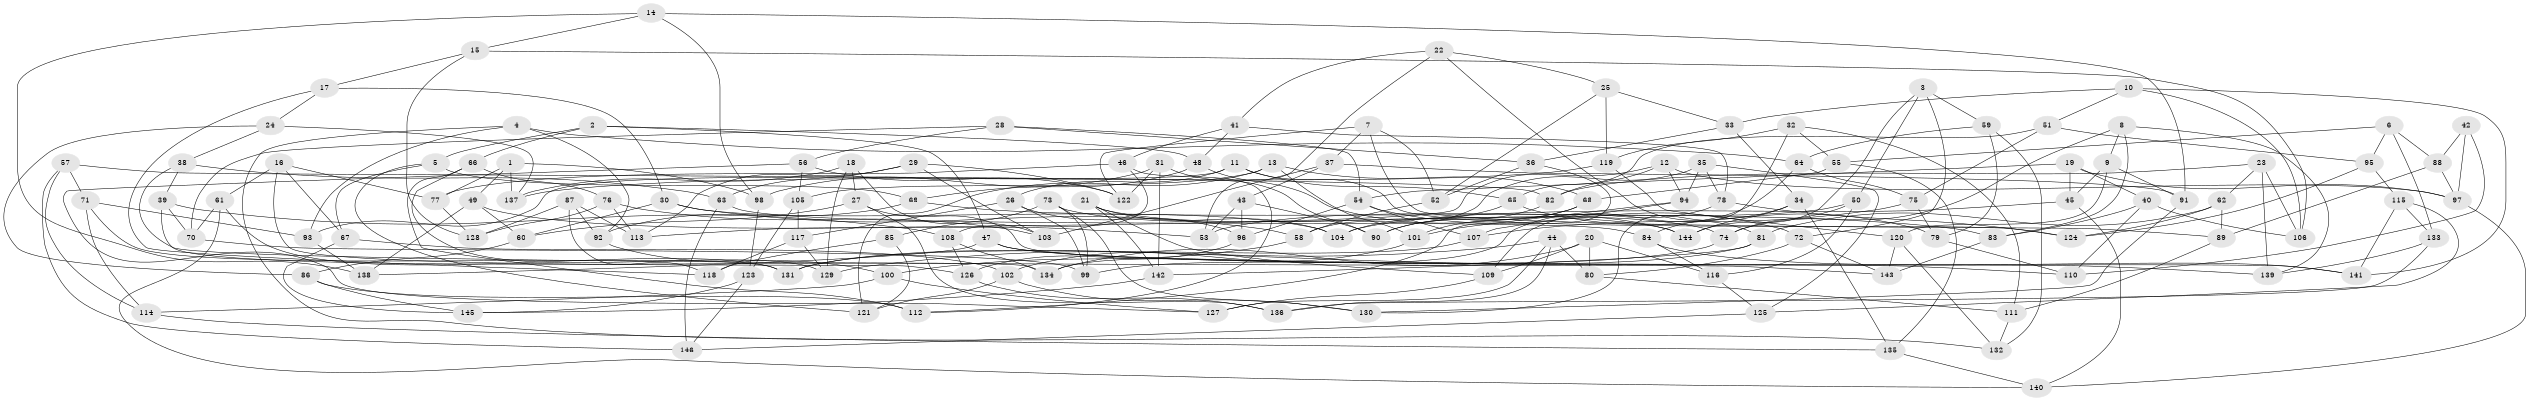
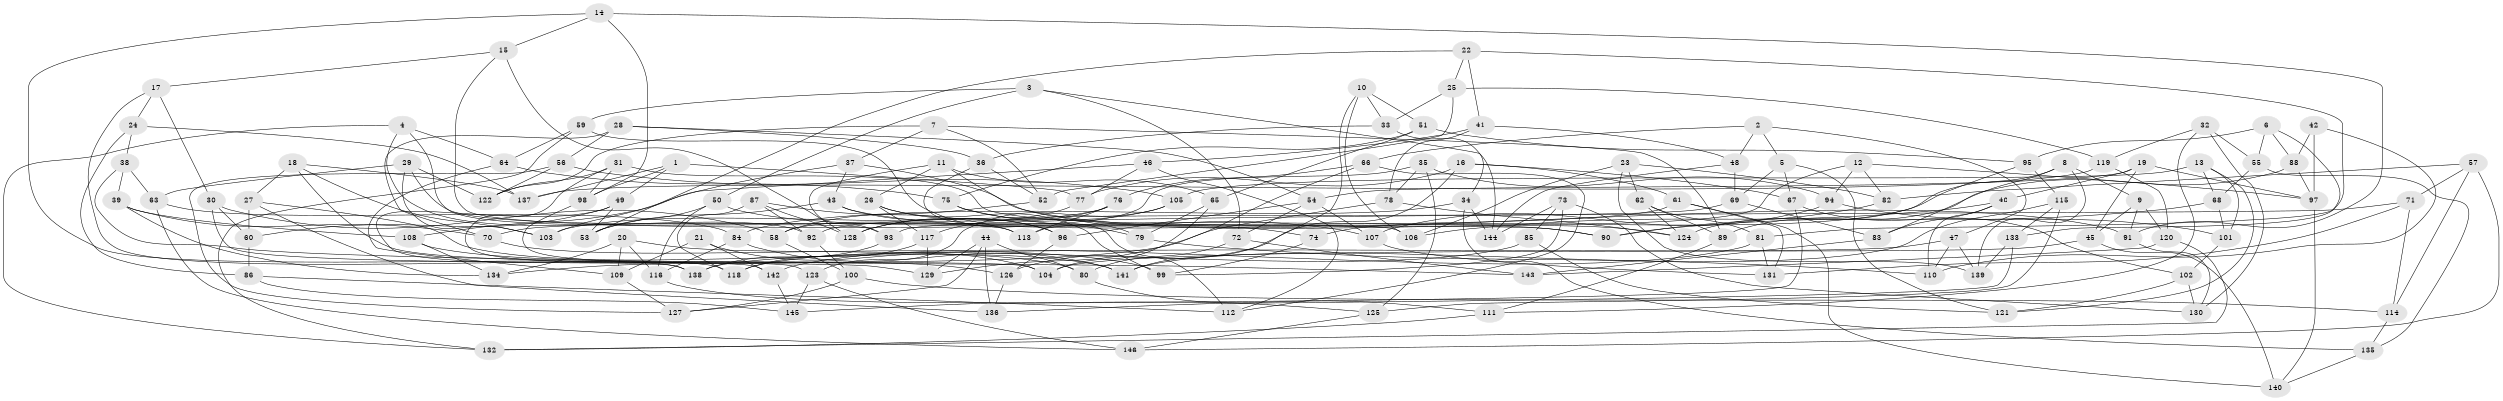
edge "21" -- "74": removed
